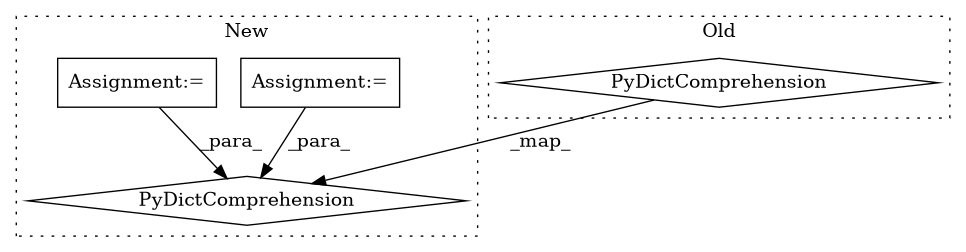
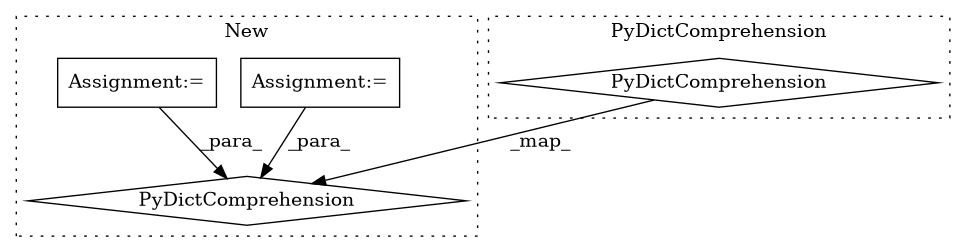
cluster "Old": label "Old" -> "PyDictComprehension"
